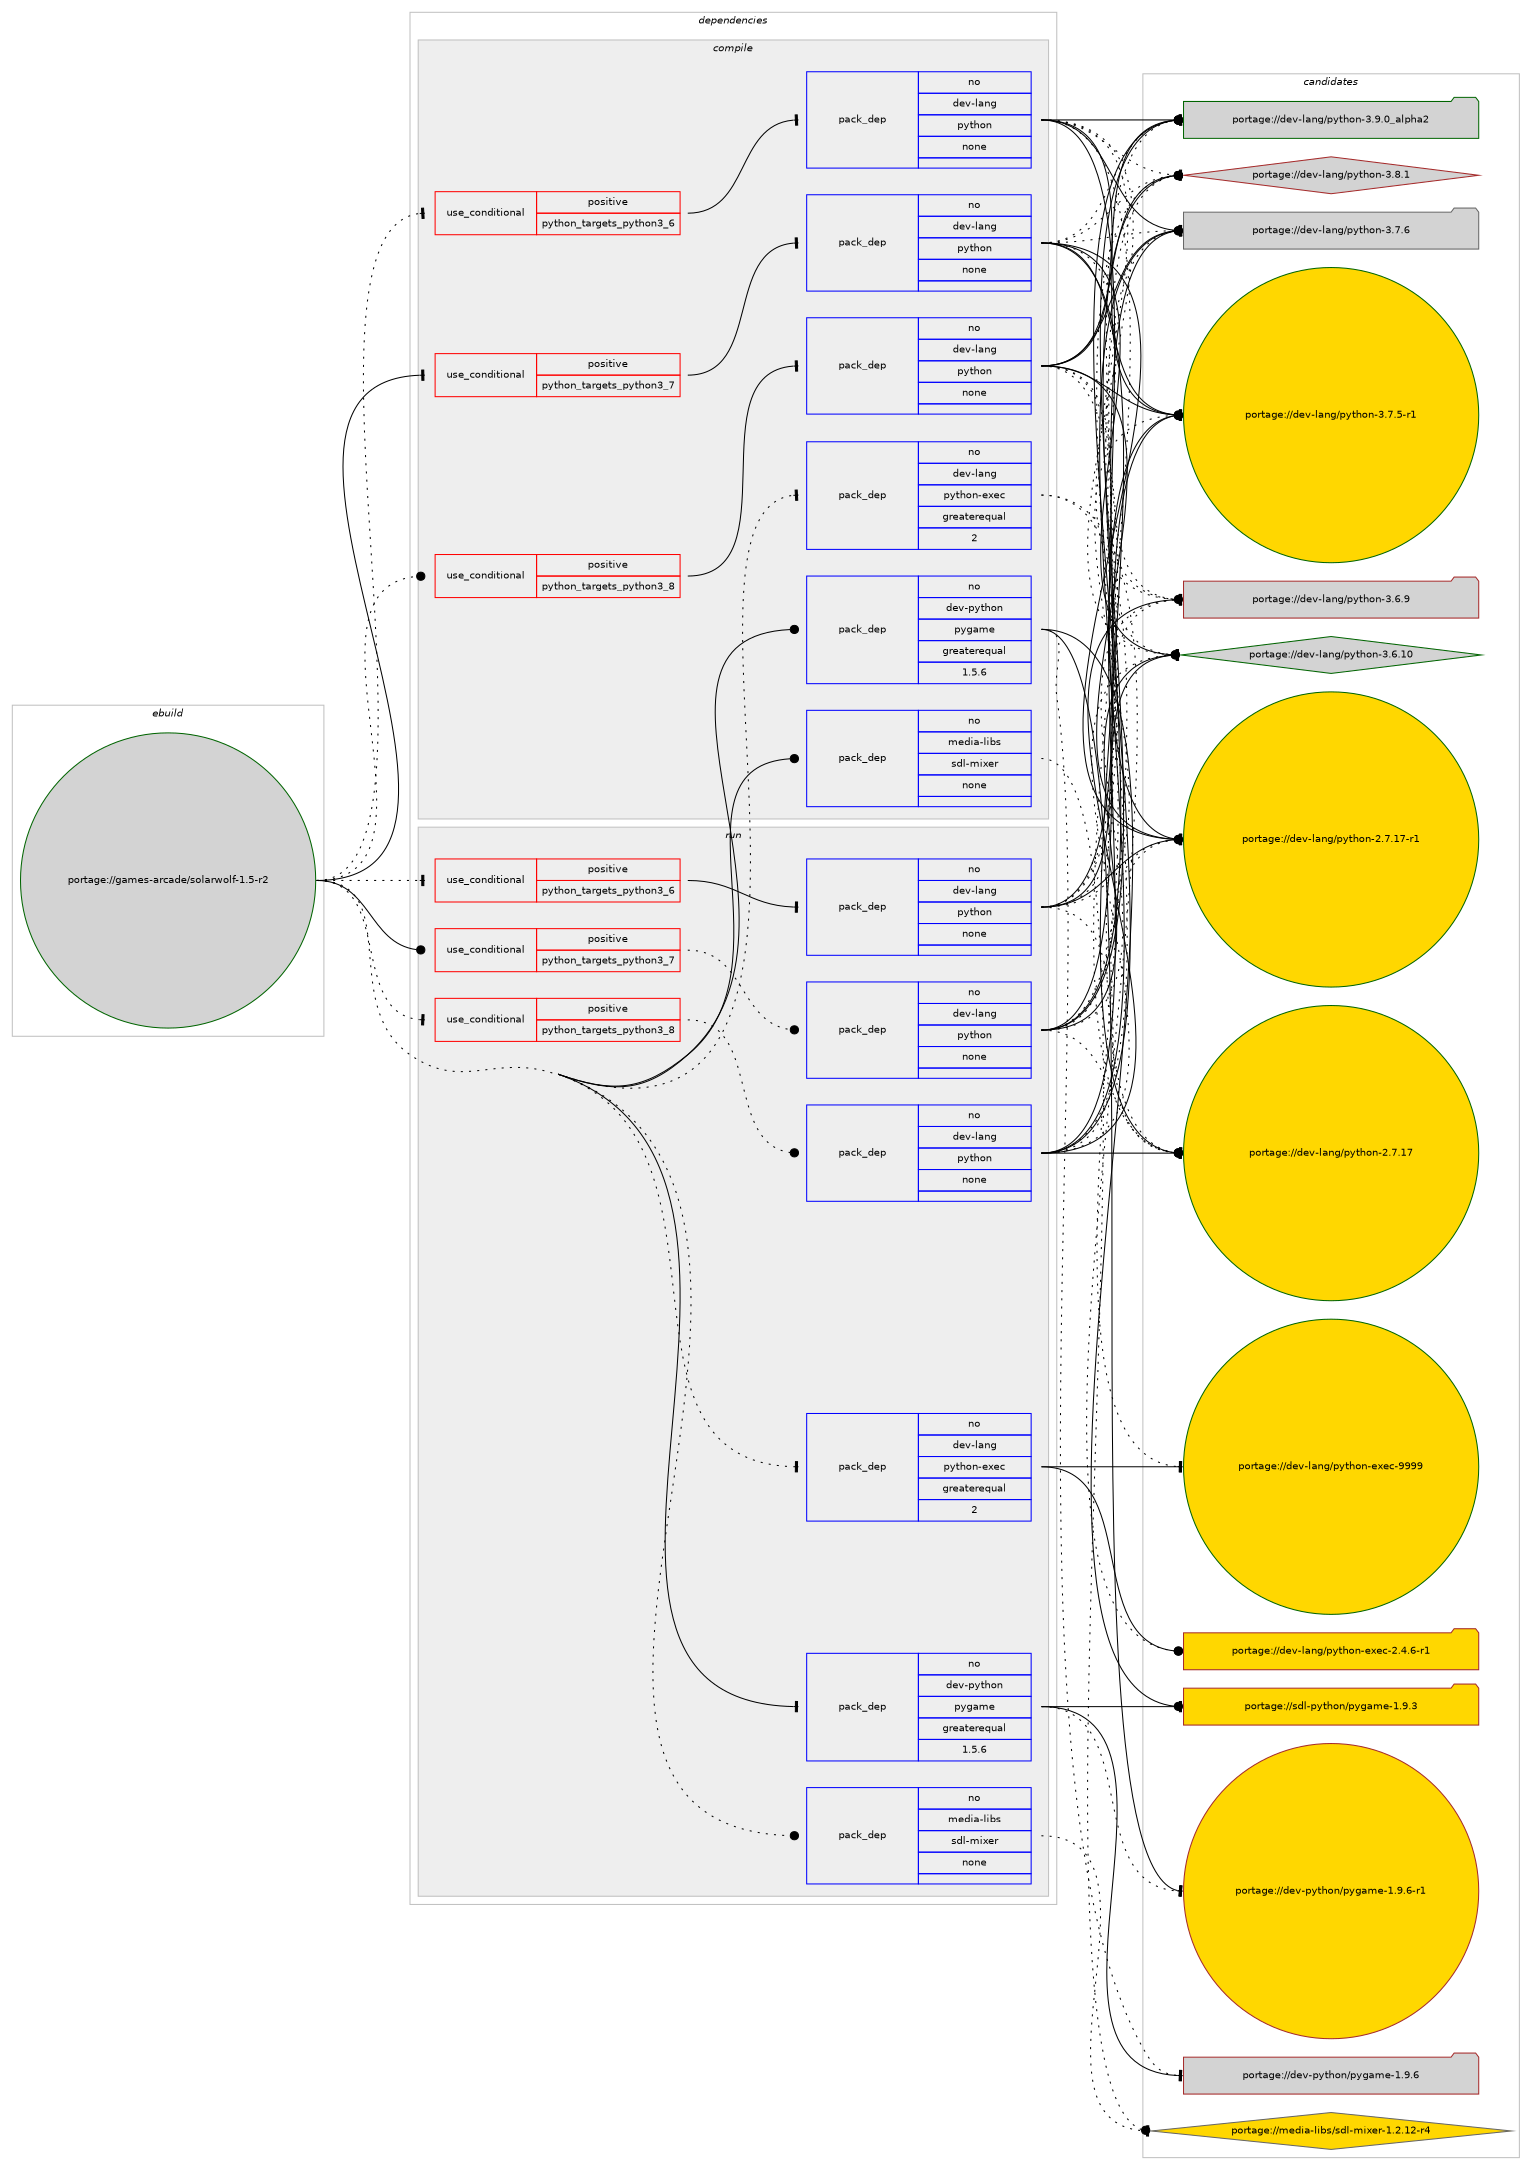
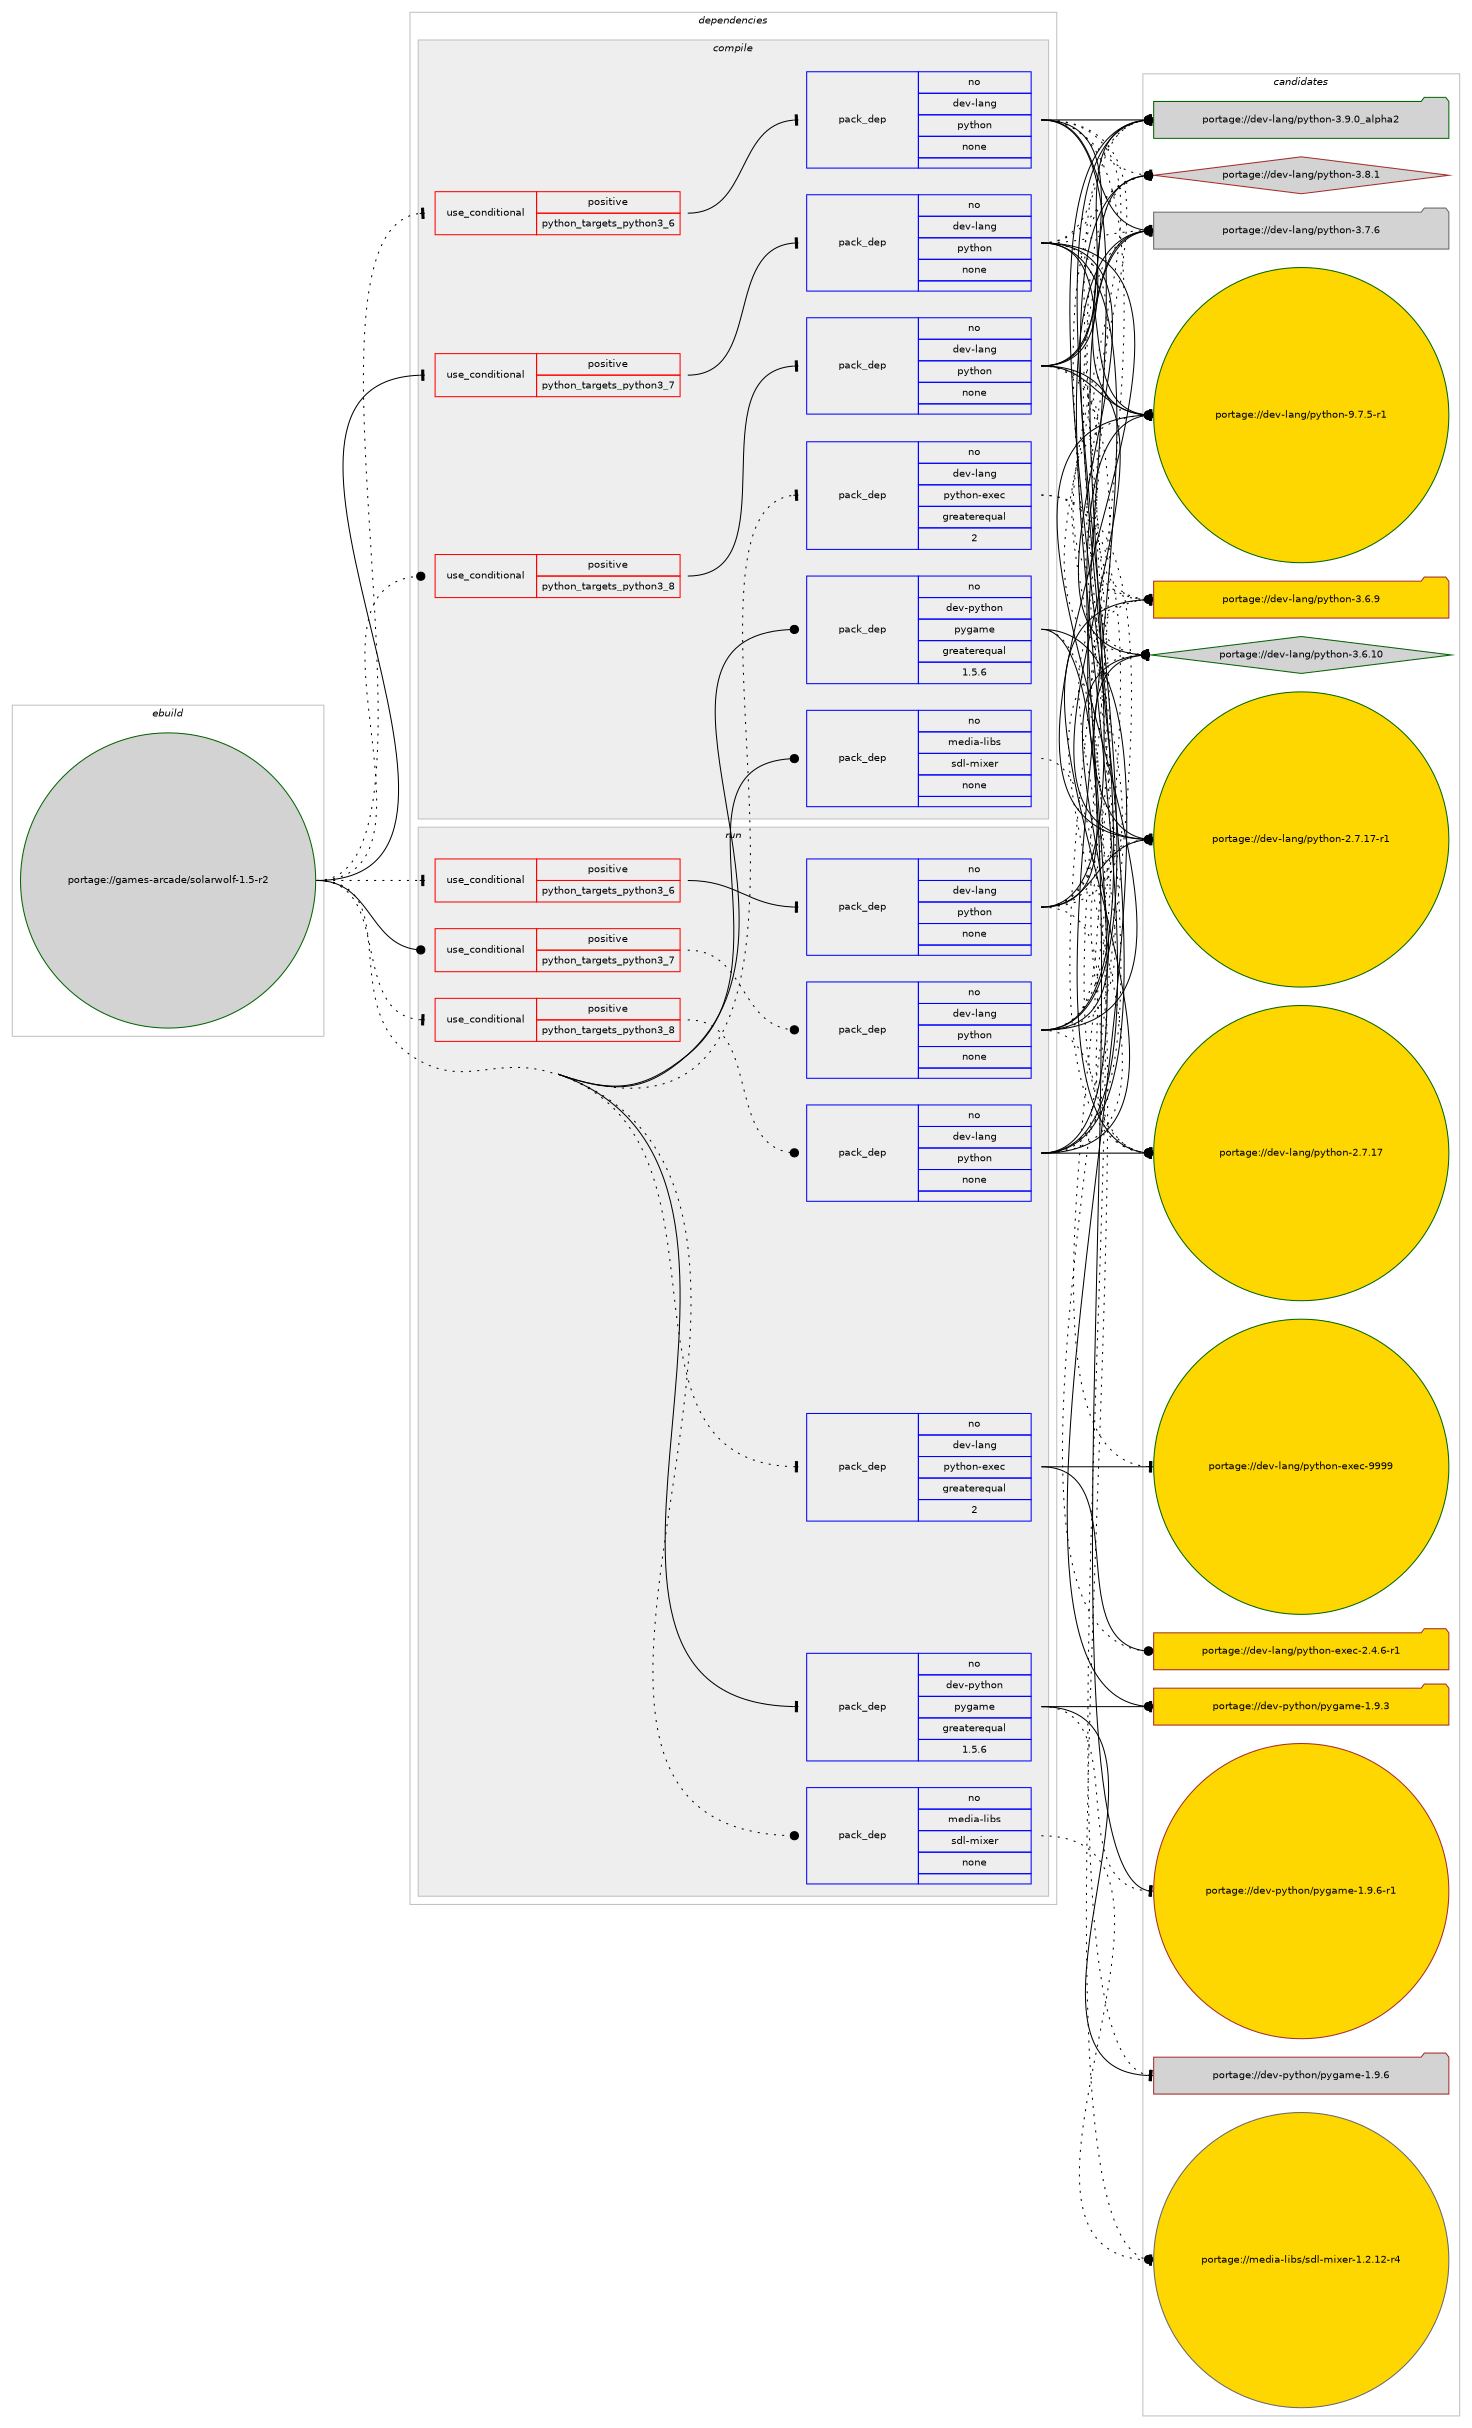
node "portage://dev-lang/python-3.7.5-r1": label "portage://dev-lang/python-3.7.5-r1" -> "portage://dev-lang/python-9.7.5-r1"
node "portage://dev-lang/python-3.6.9": fillcolor lightgrey -> gold
node "portage://sdl-python/pygame-1.9.3": label "portage://sdl-python/pygame-1.9.3" -> "portage://dev-python/pygame-1.9.3"
node "portage://media-libs/sdl-mixer-1.2.12-r4": shape diamond -> circle
